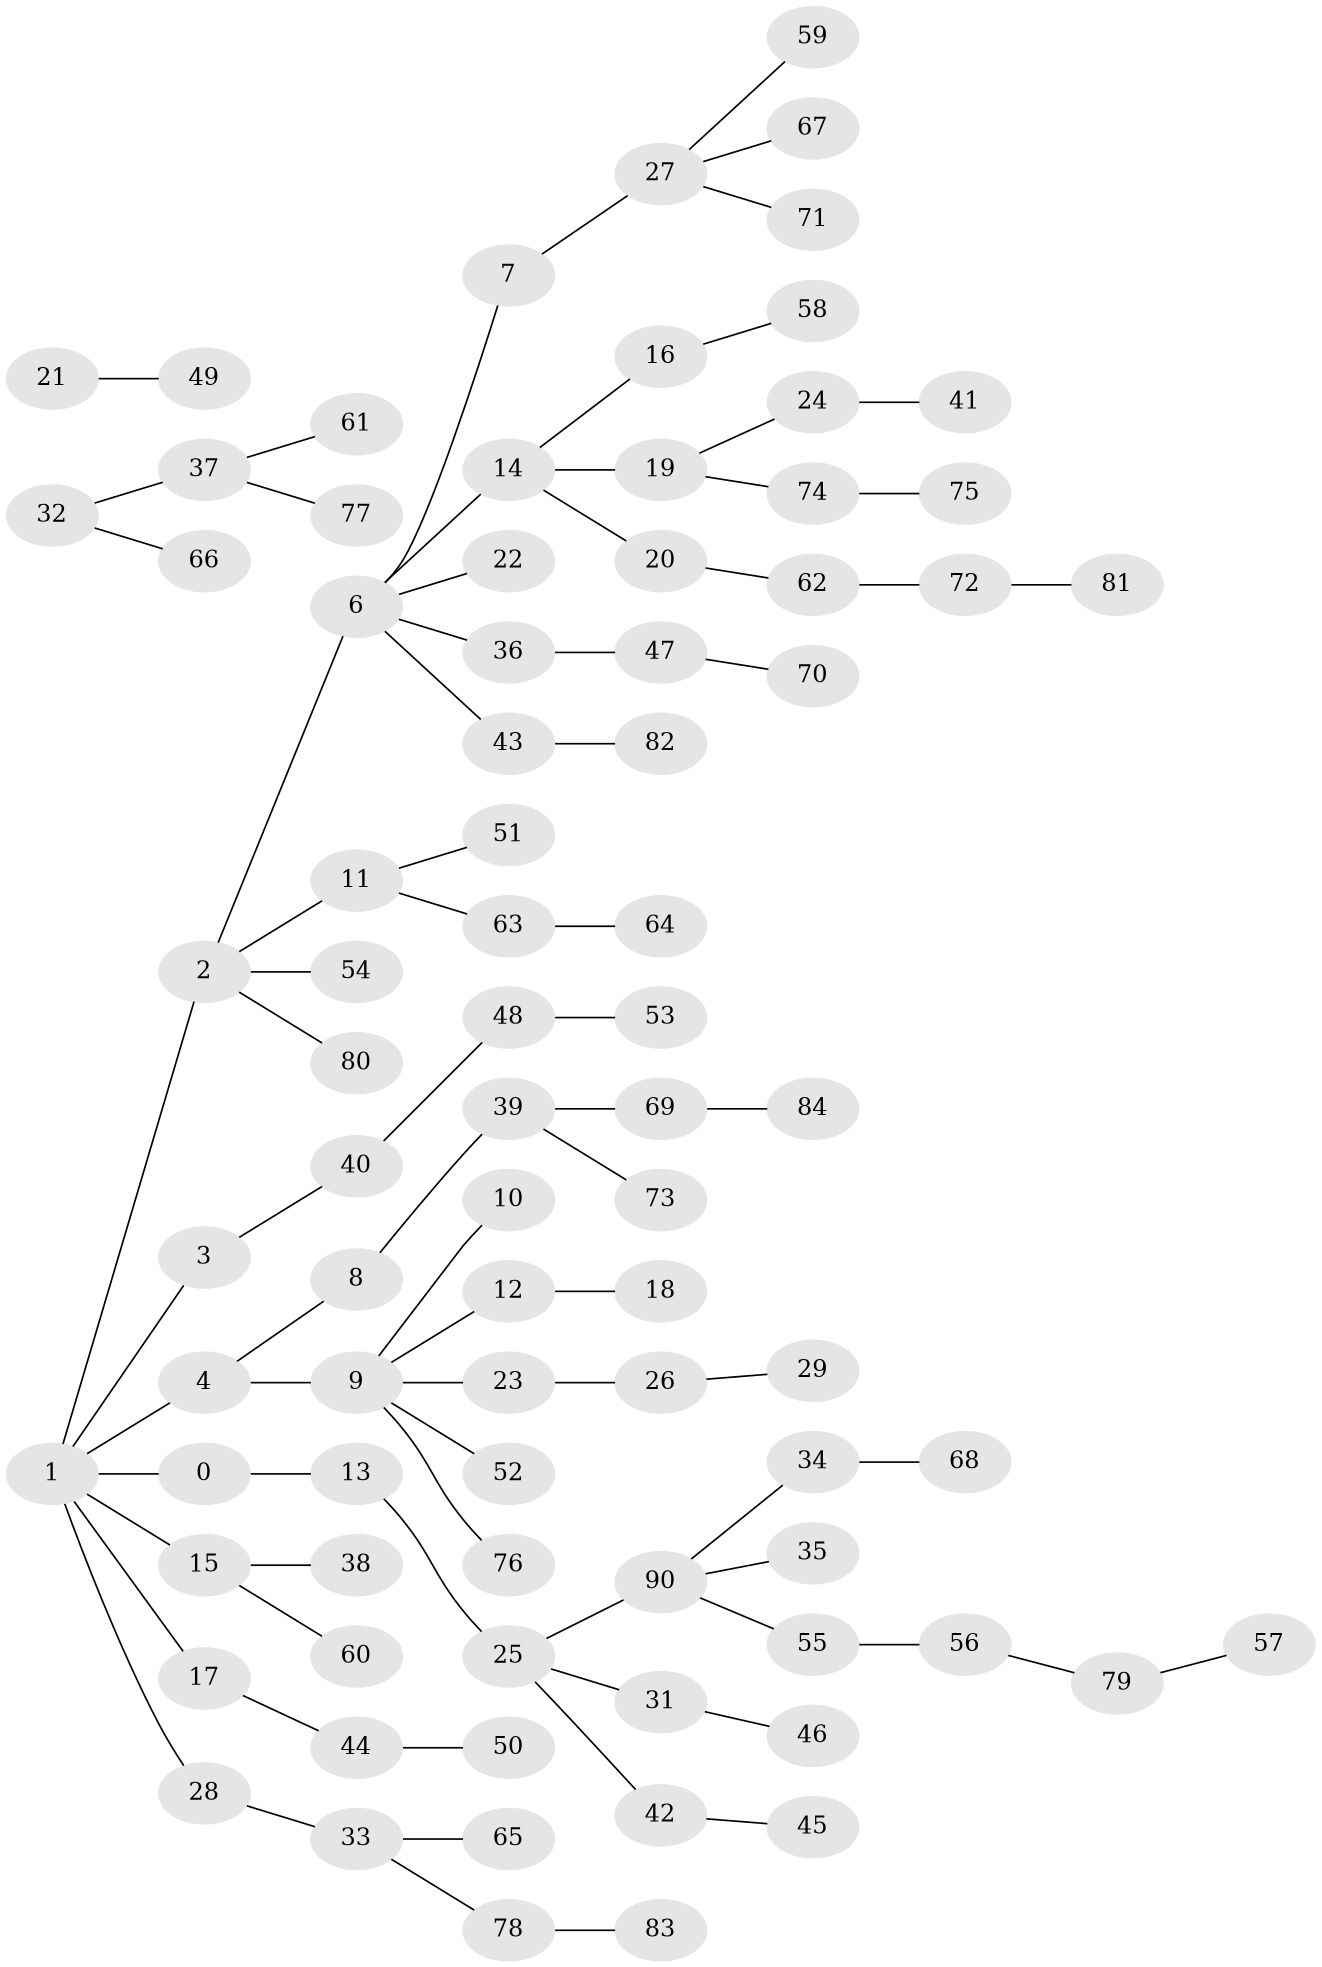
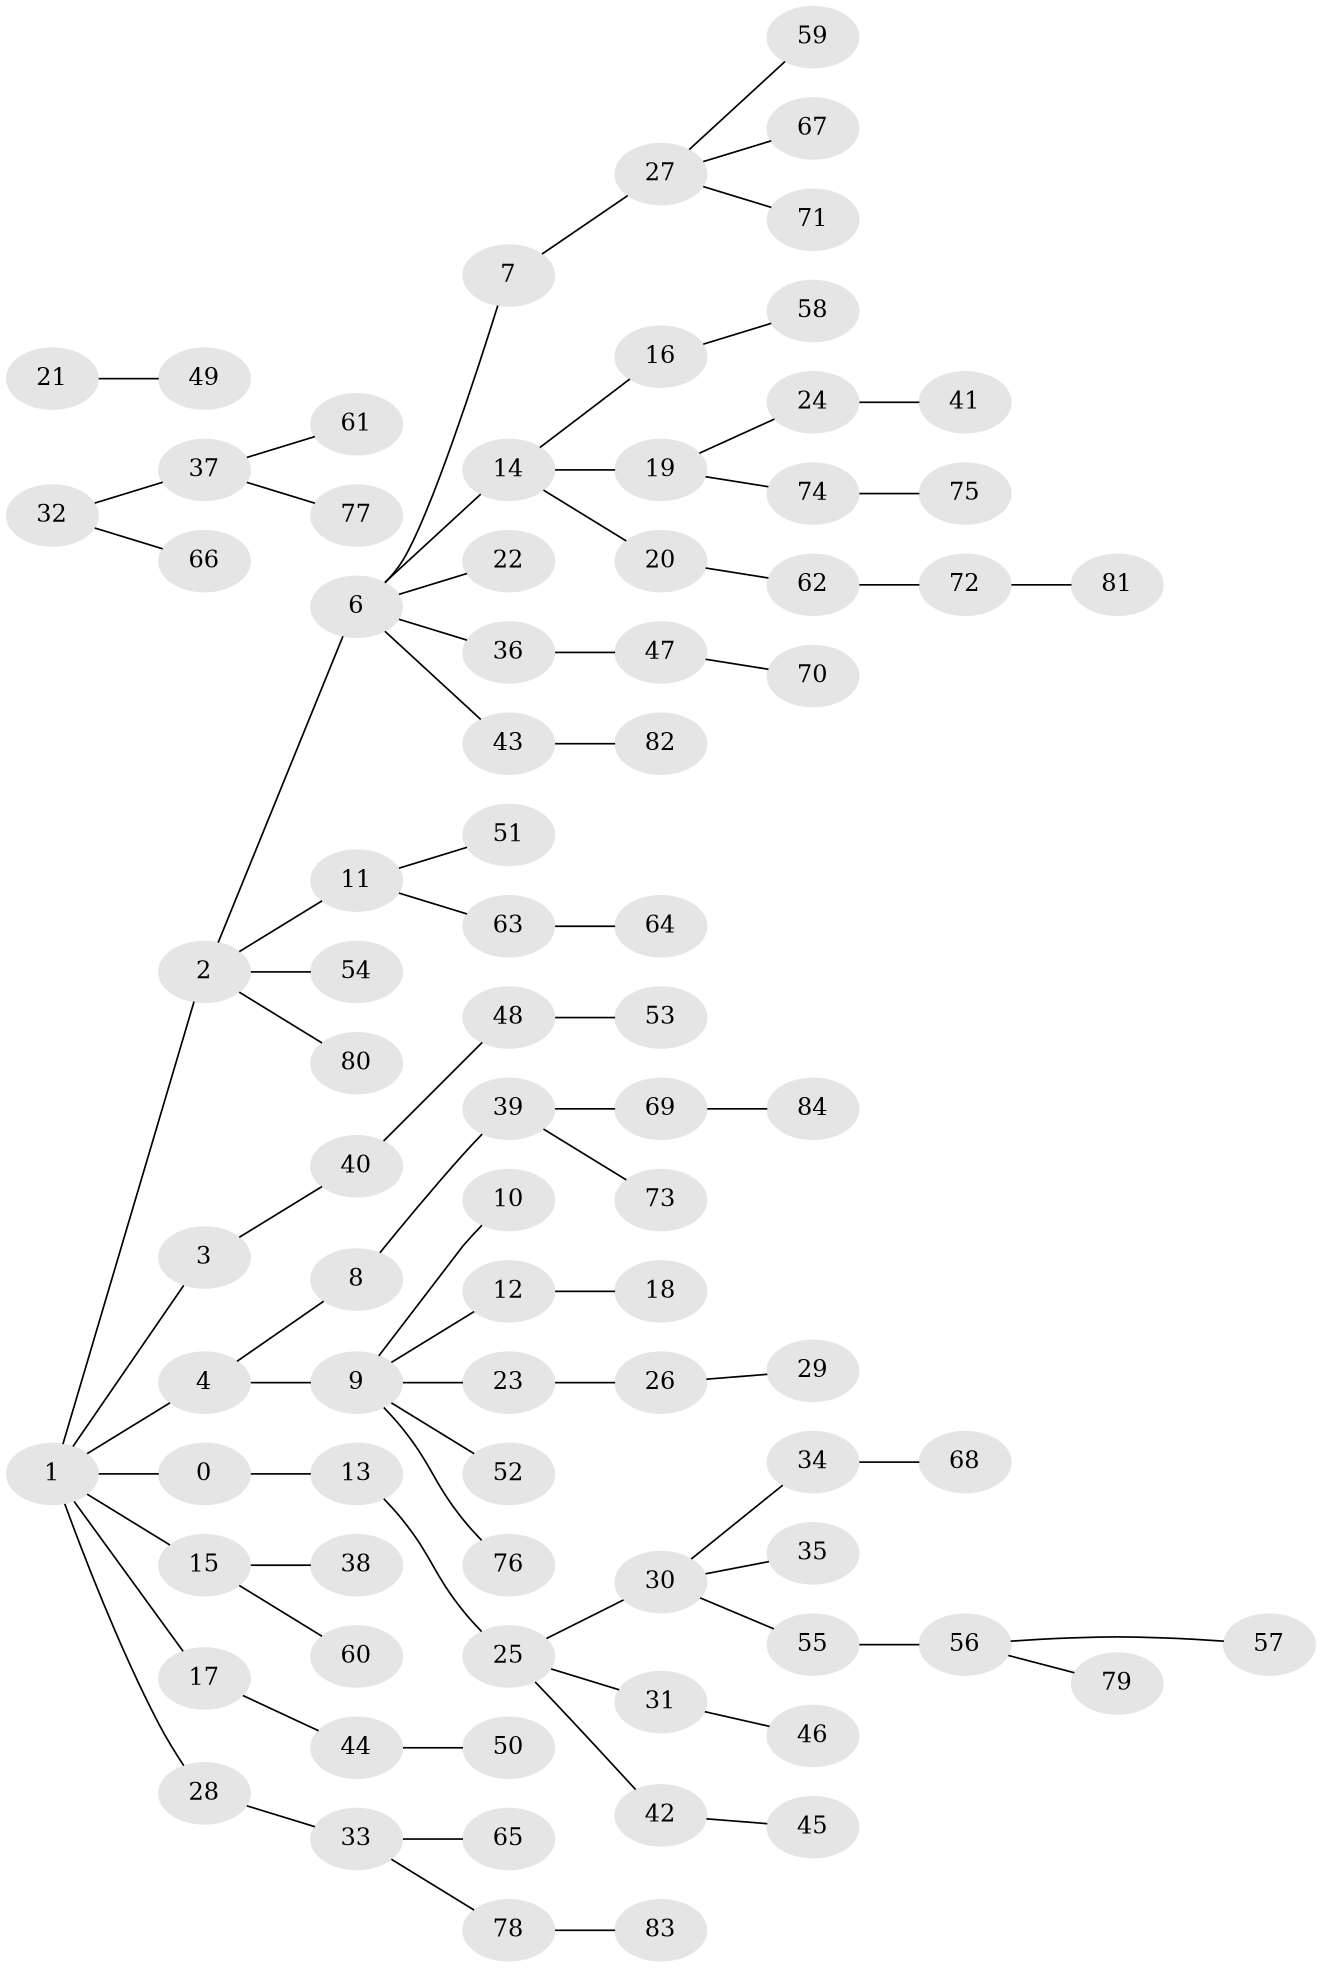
node "90": label "90" -> "30"
edge "57" -- "79": now "57" -- "56"
